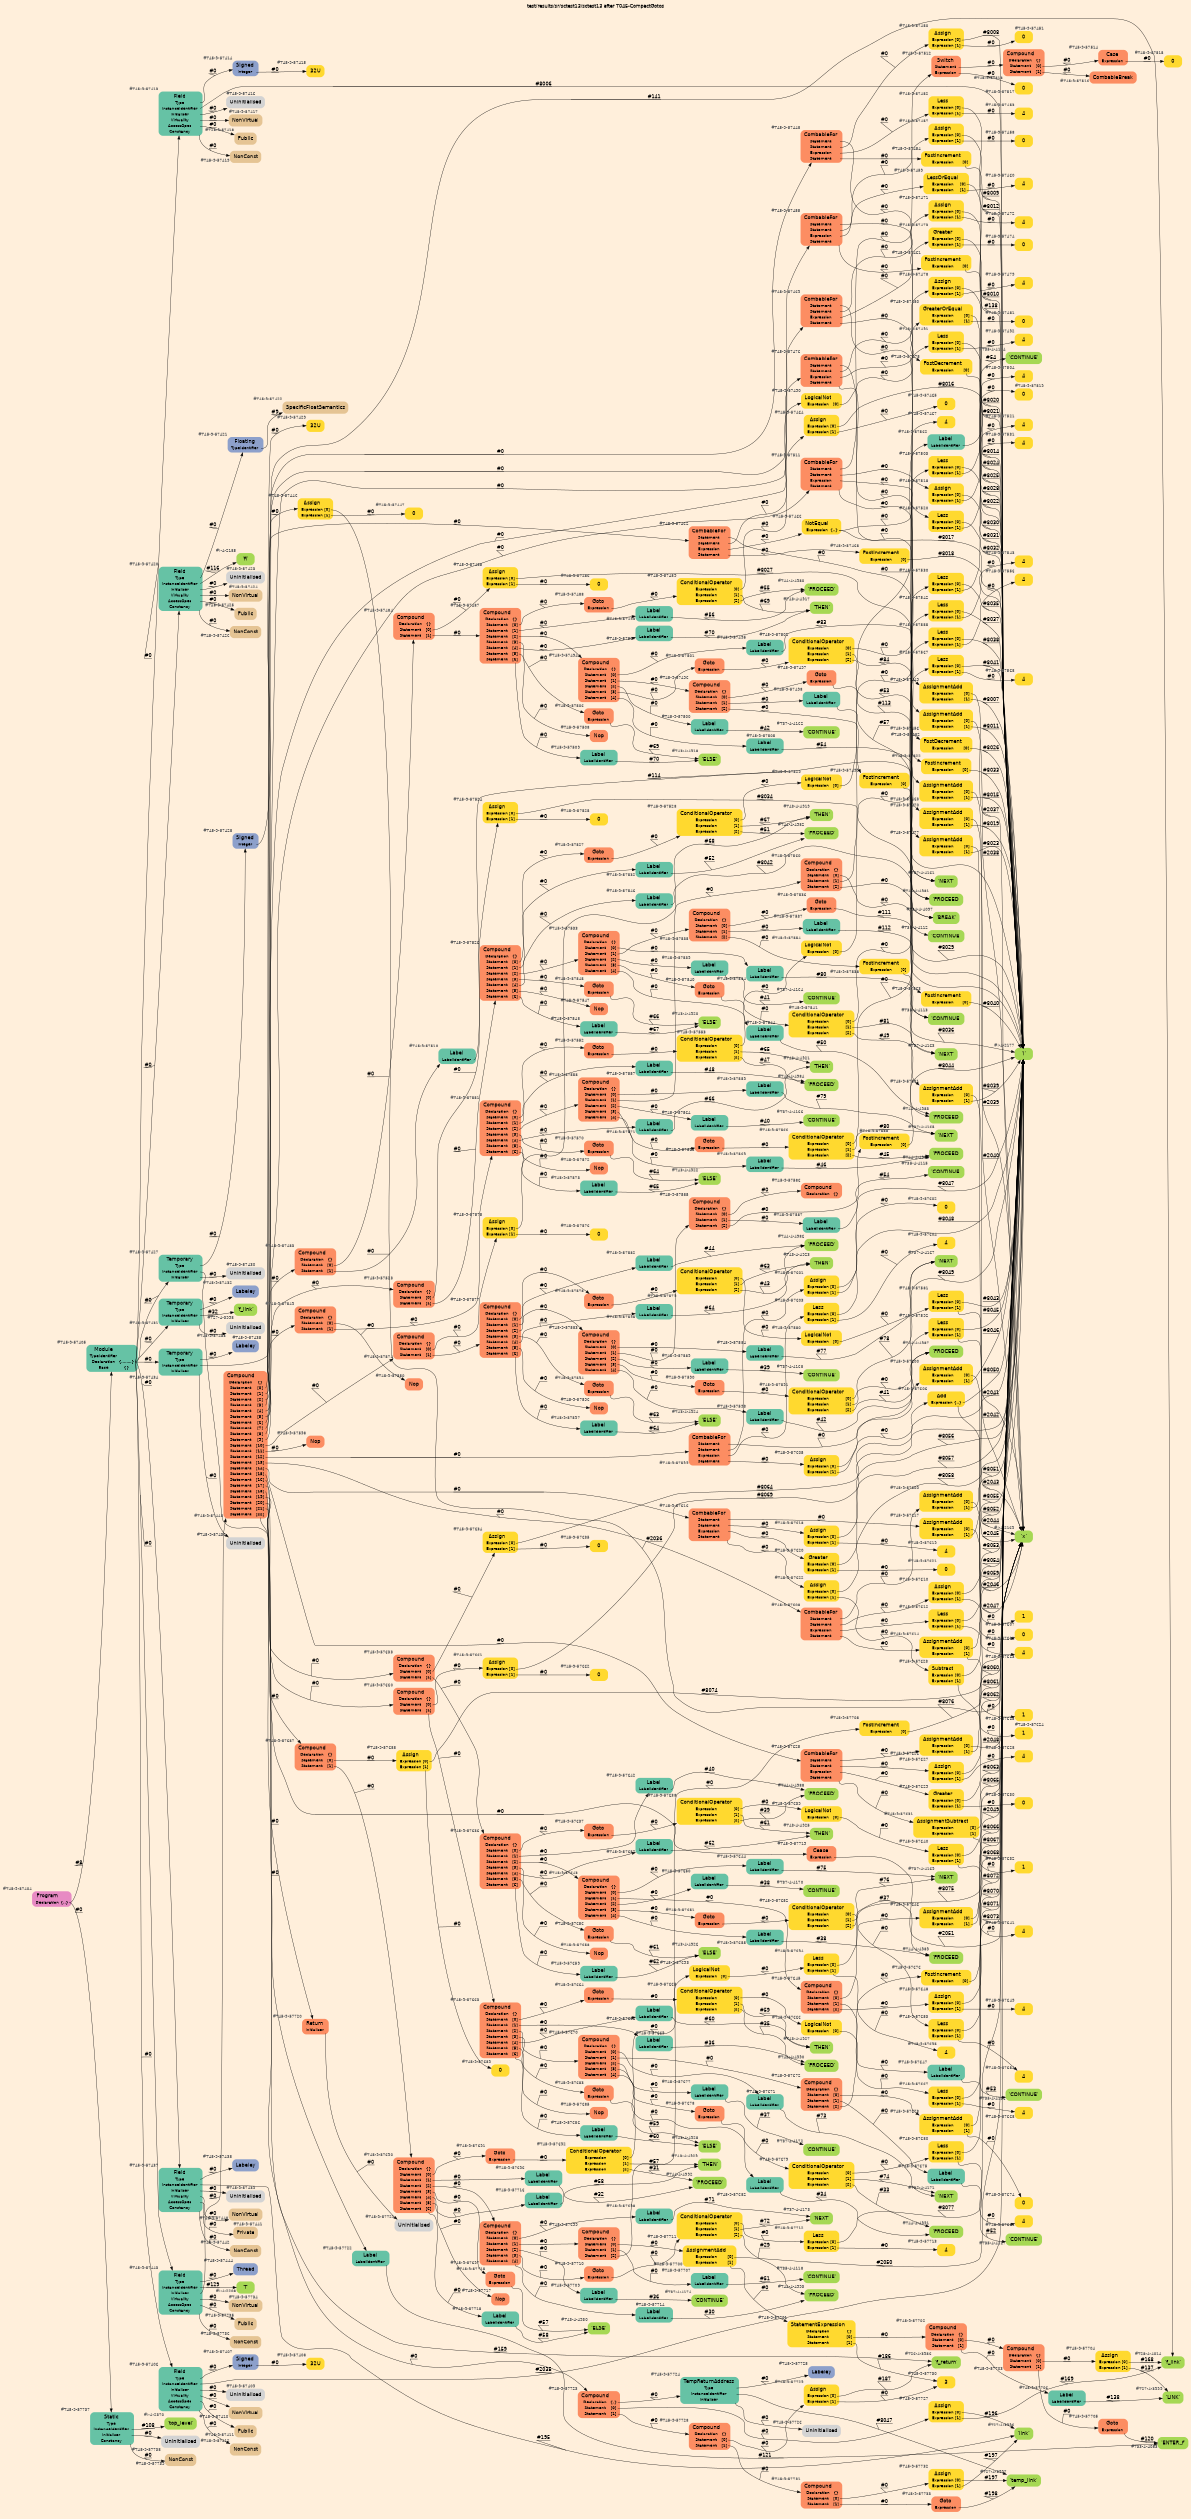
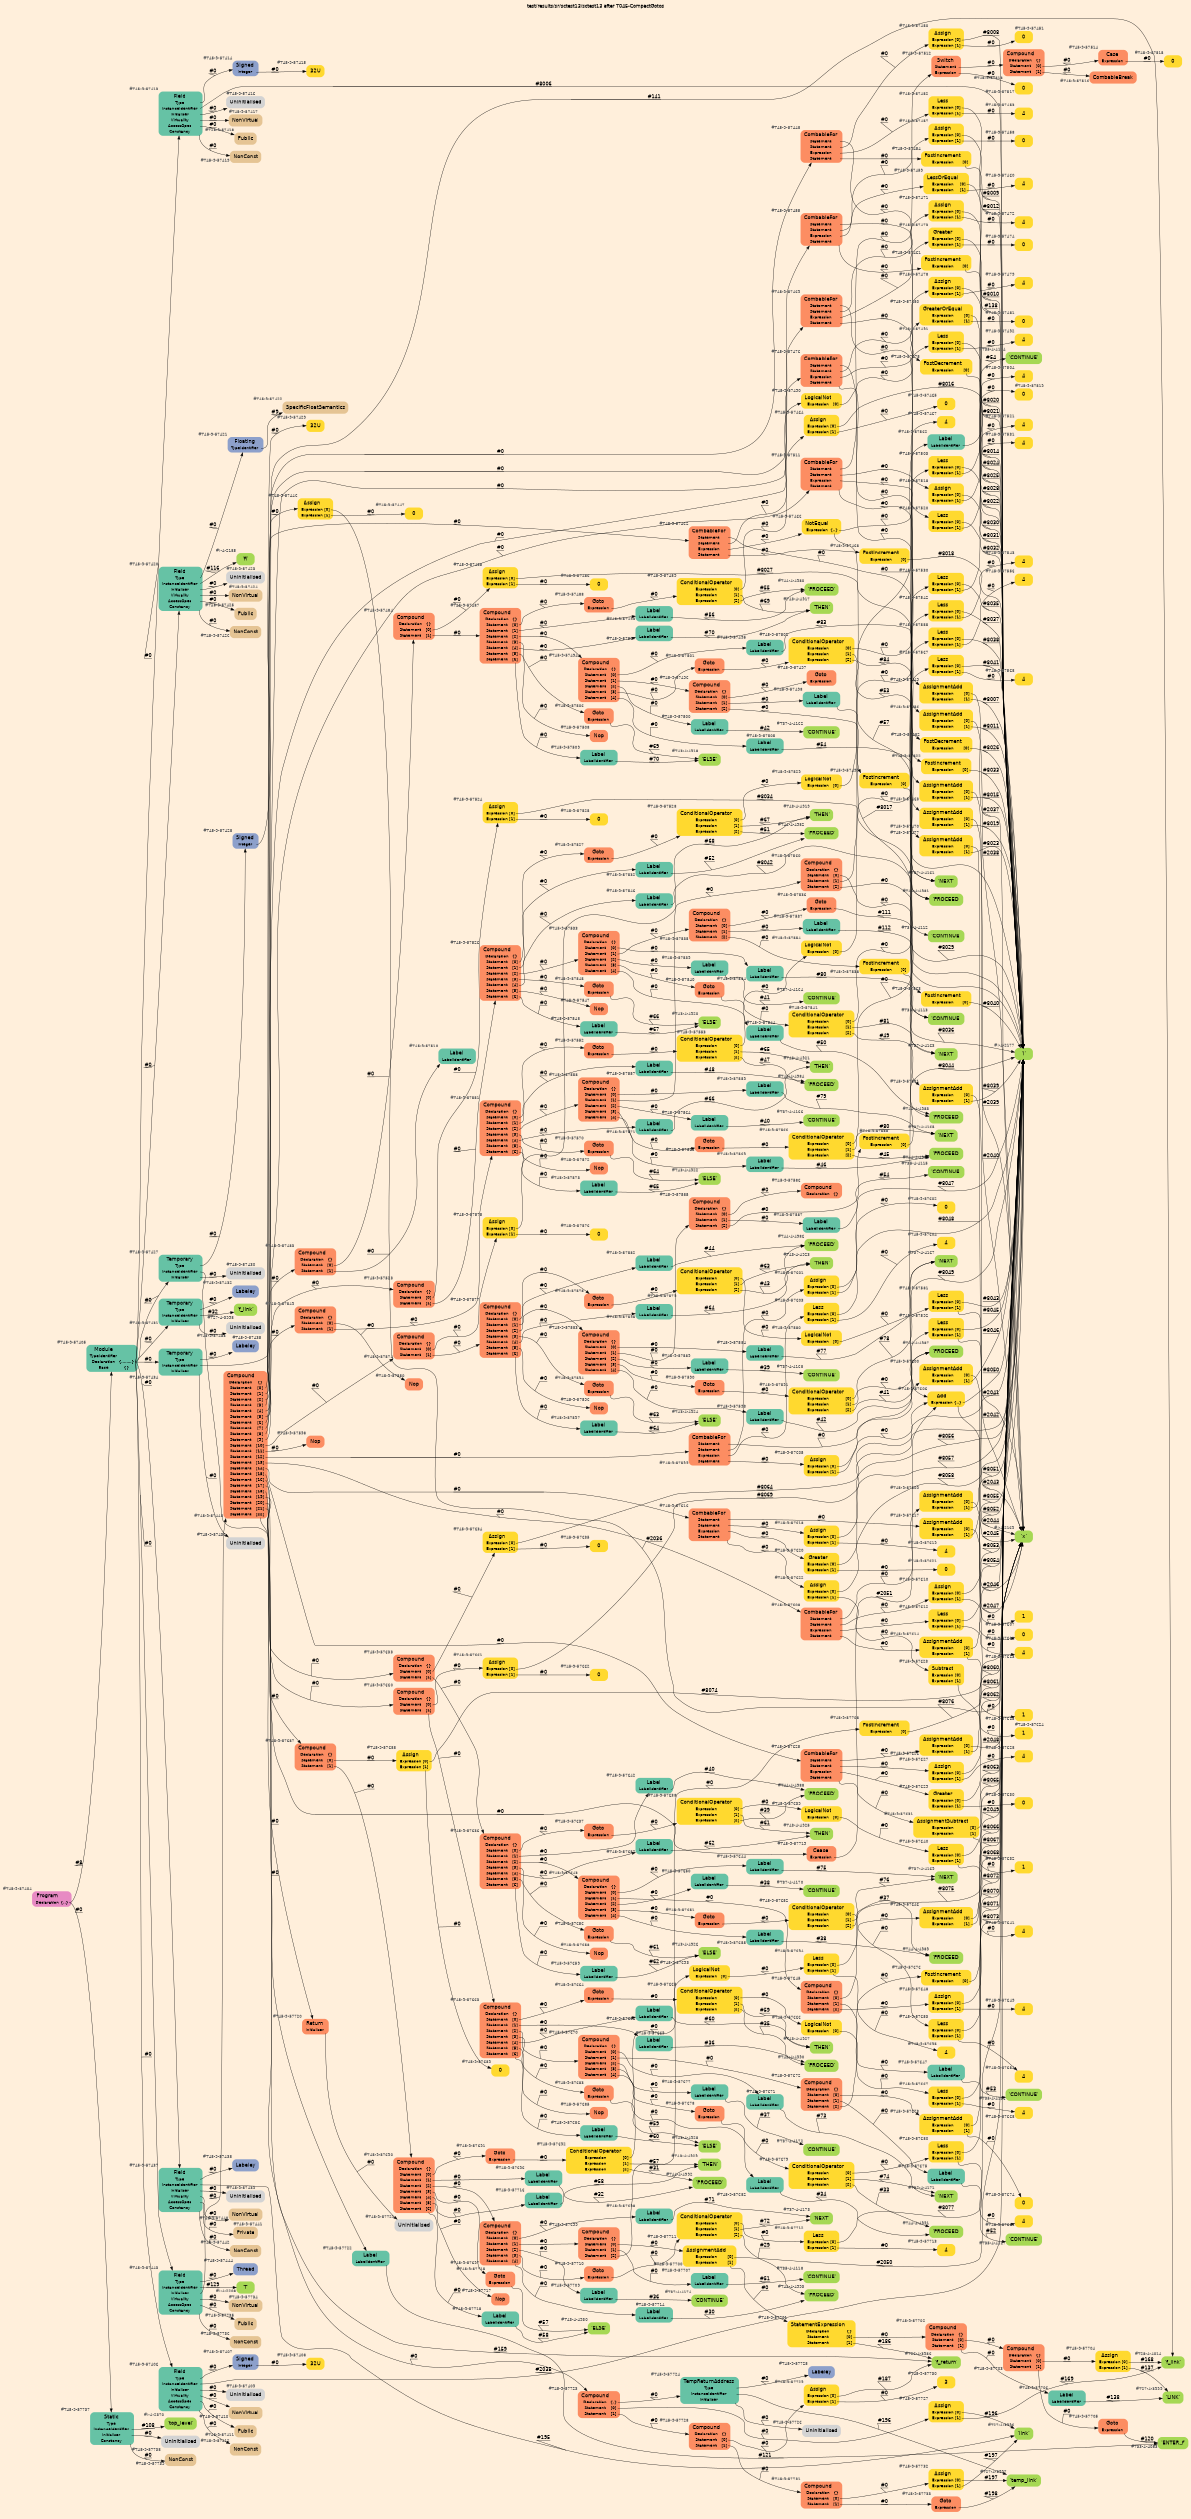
edge "NotEqual" -> "'i'": now "NotEqual" -> "Add"
node "'BREAK'": removed
edge "Subtract" -> "'i'": removed, label "#8059"
edge "Cease" -> "'x'": now "Cease" -> "Add"
edge "StatementExpression" -> "3": now "StatementExpression" -> "'f_return'"
edge "TempReturnAddress" -> "'temp_link'": label "#8047" -> "#196"
